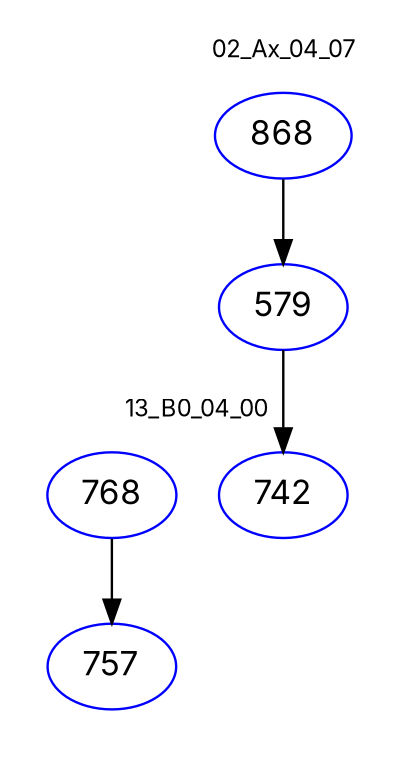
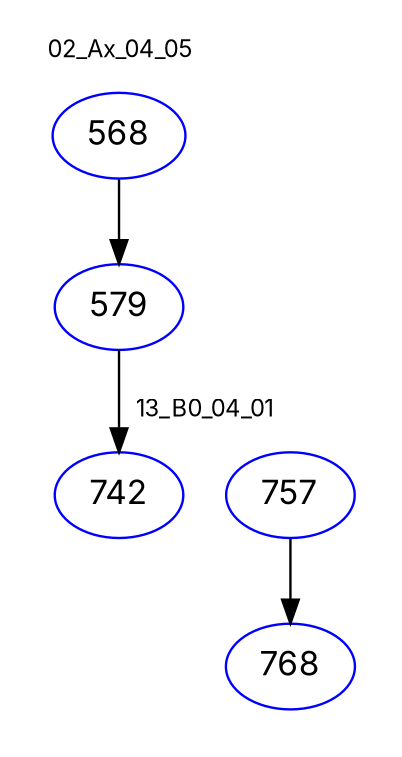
cluster "02_Ax_04_07": label "02_Ax_04_07" -> "02_Ax_04_05"
node "868": label "868" -> "568"
cluster "13_B0_04_00": label "13_B0_04_00" -> "13_B0_04_01"
edge "768" -> "757": reversed
